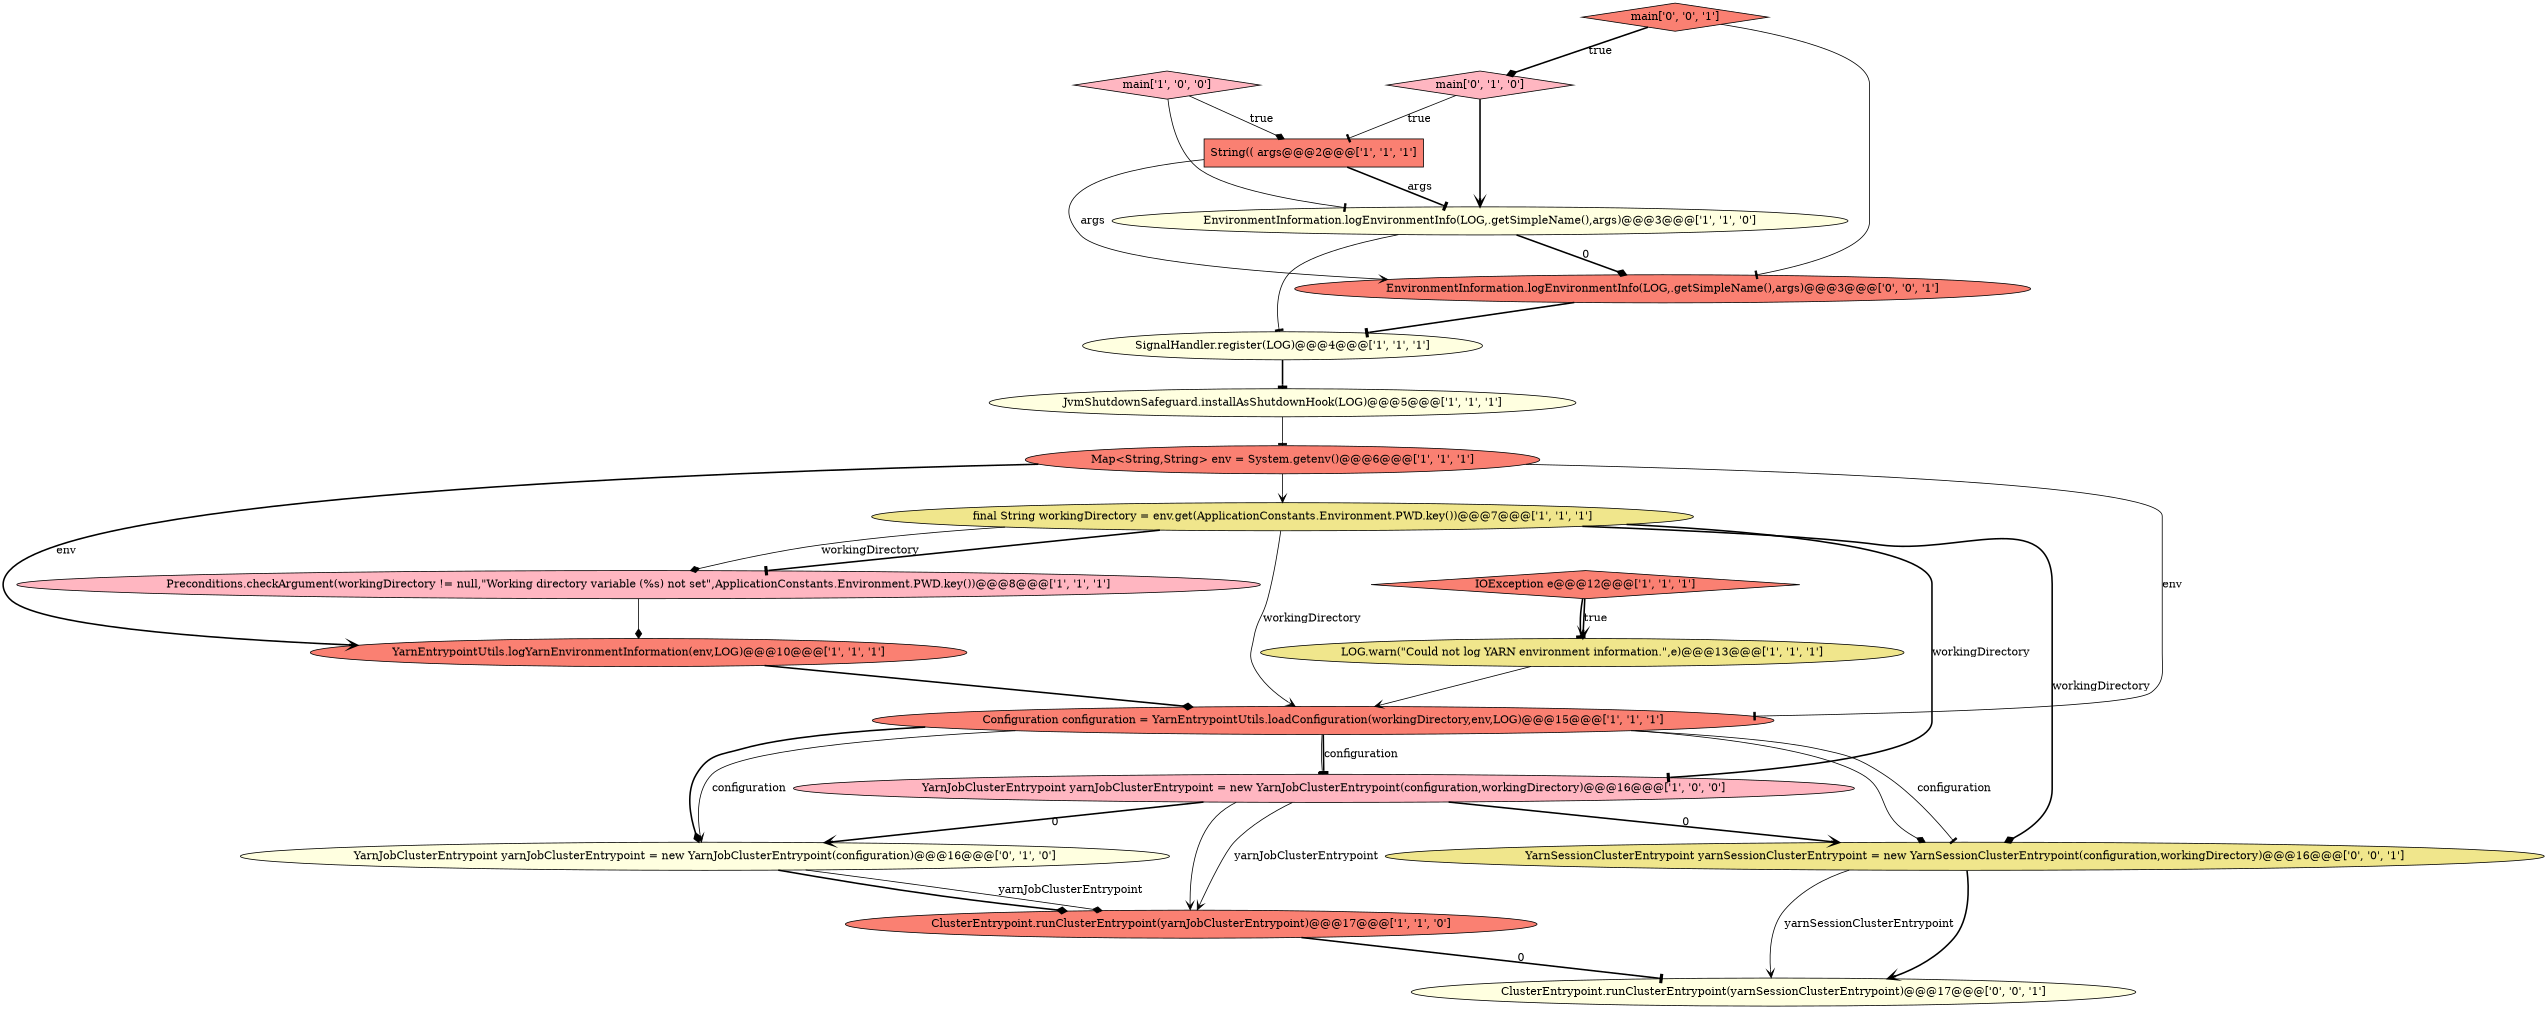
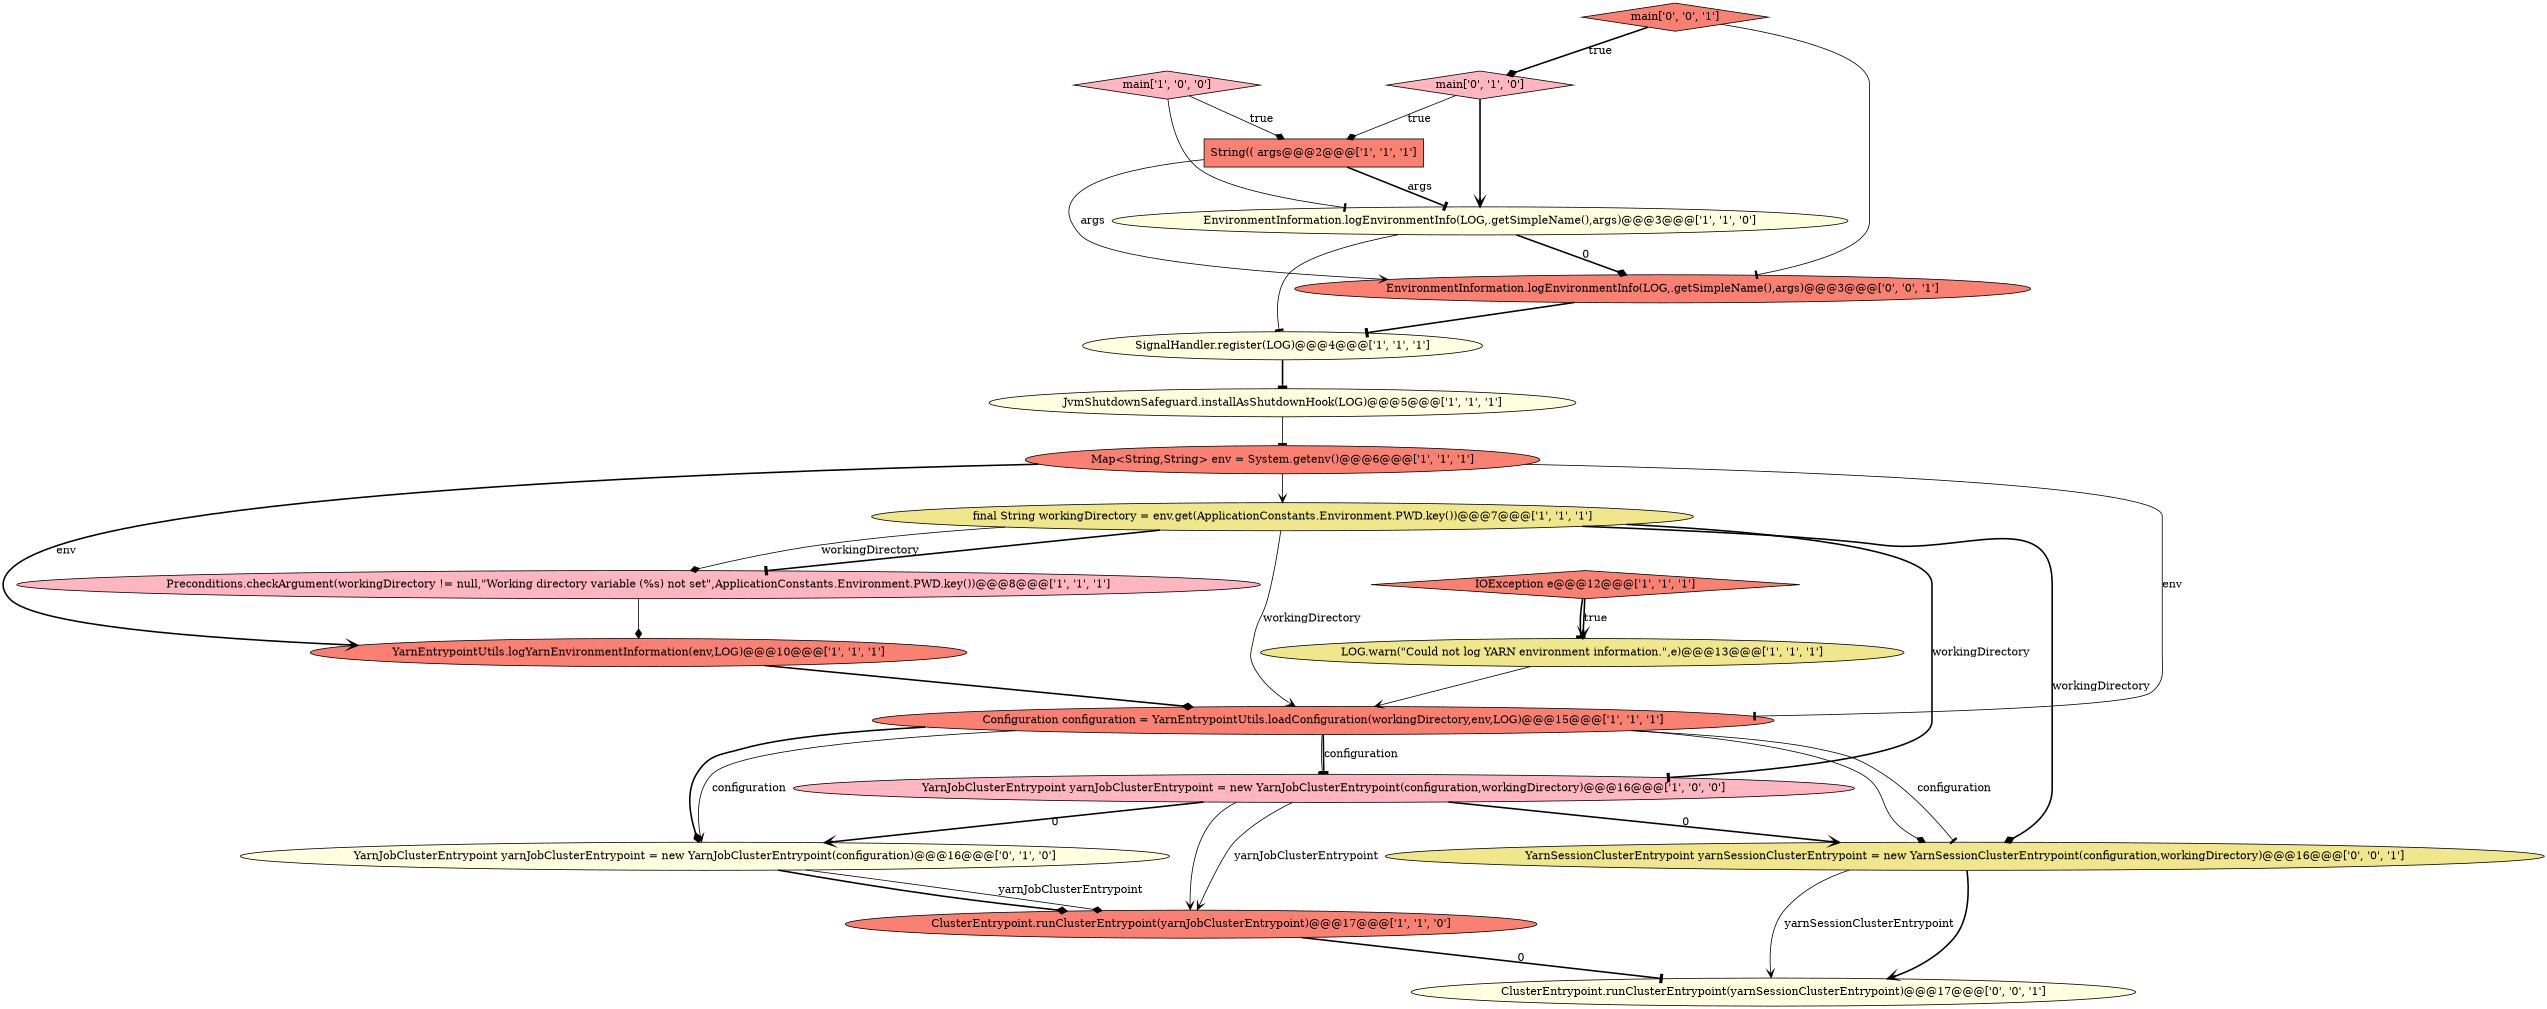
edge "main['0', '1', '0']" -> "String(( args@@@2@@@['1', '1', '1']": arrowhead tee -> diamond
